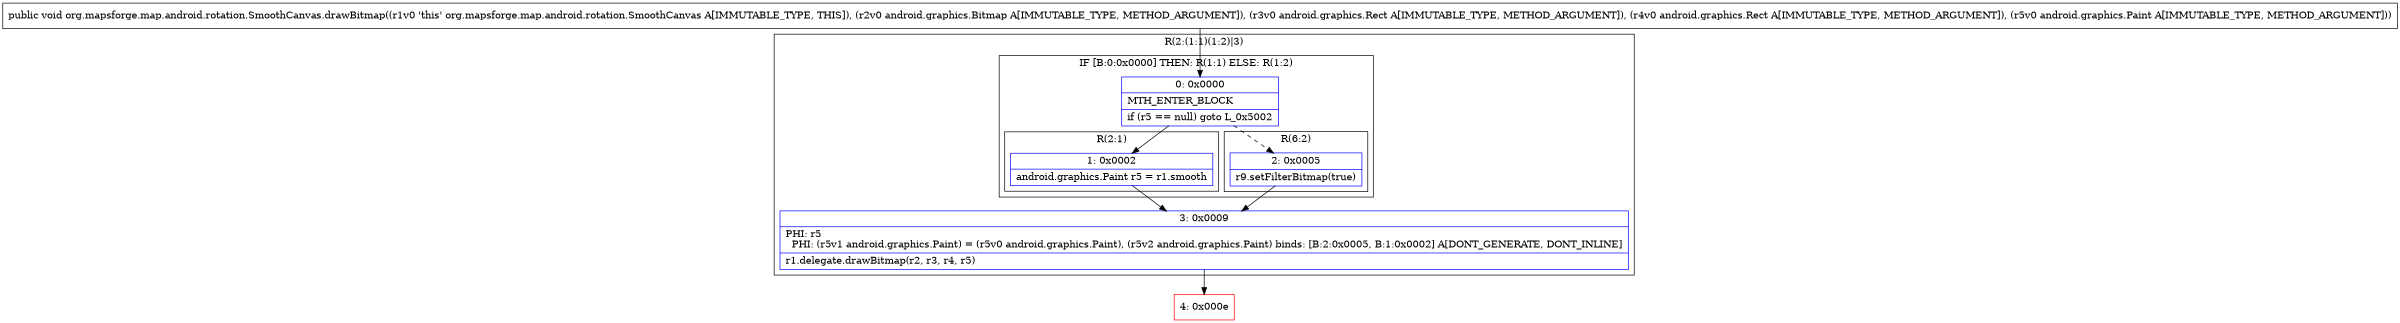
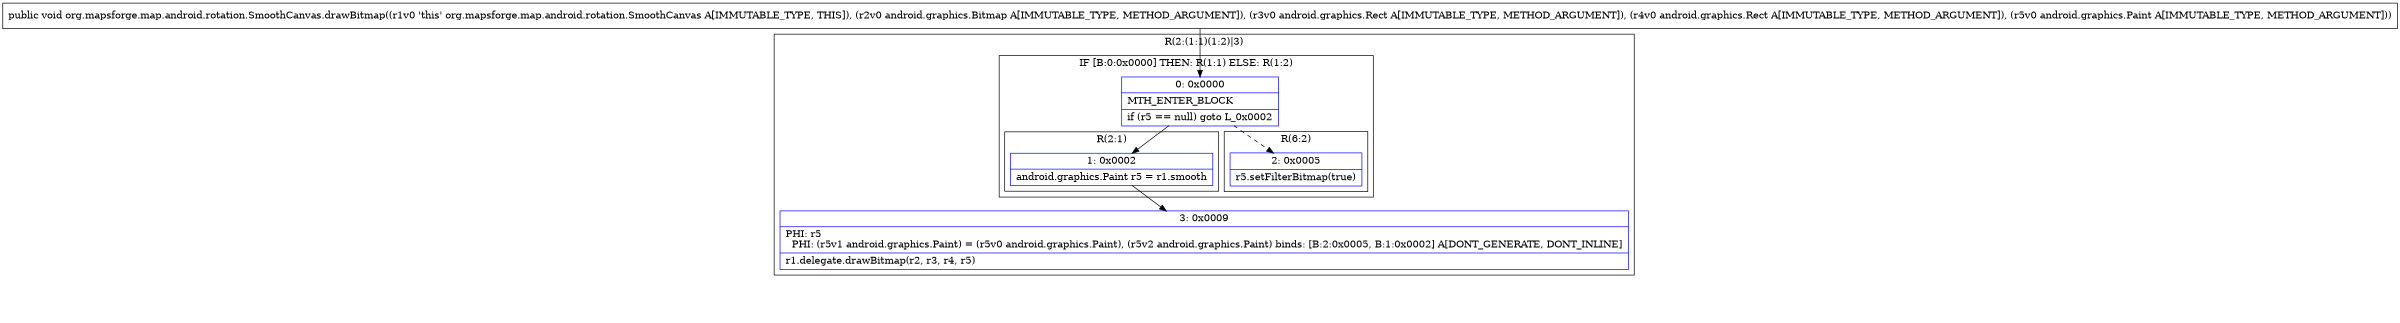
node "0: 0x0000": text "if (r5 == null) goto L_0x5002" -> "if (r5 == null) goto L_0x0002"
node "2: 0x0005": text "r9.setFilterBitmap(true)" -> "r5.setFilterBitmap(true)"
edge "2: 0x0005" -> "3: 0x0009": removed
node "4: 0x000e": removed
